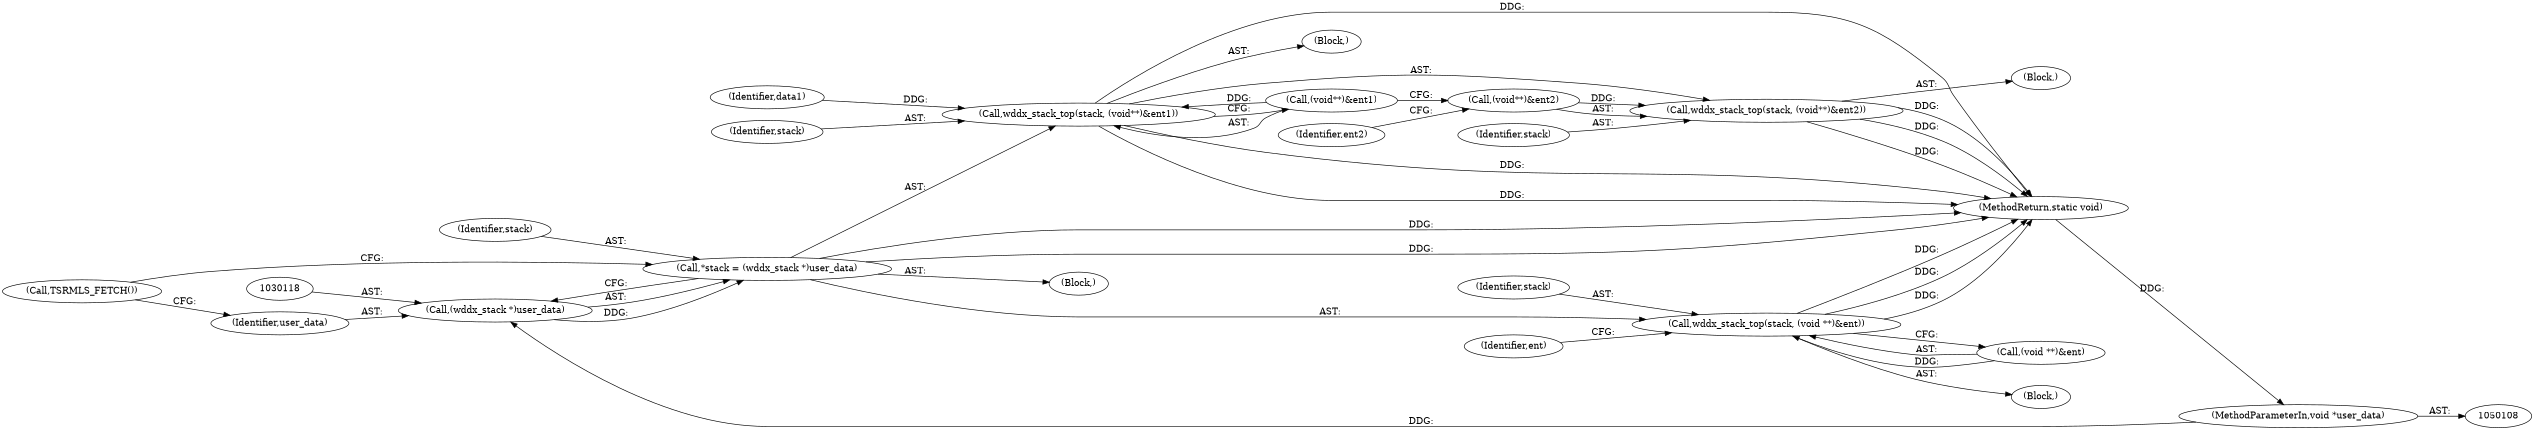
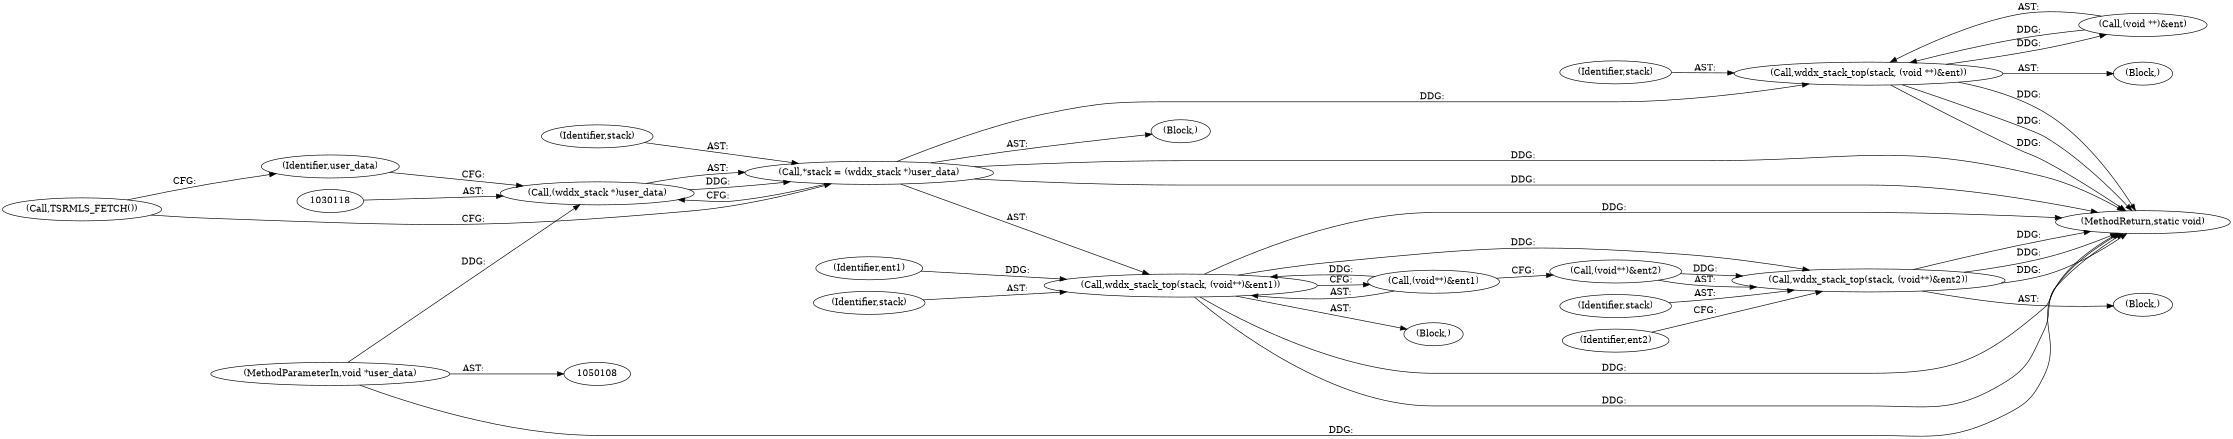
edge "(Call,wddx_stack_top(stack, (void**)&ent1))" -> "(Call,wddx_stack_top(stack, (void**)&ent2))": label "AST: " -> "DDG: "
node "(Identifier,data1)": label "(Identifier,data1)" -> "(Identifier,ent1)"
edge "(Identifier,ent2)" -> "(Call,(void**)&ent2)": now "(Identifier,ent2)" -> "(Call,wddx_stack_top(stack, (void**)&ent2))"
edge "(MethodReturn,static void)" -> "(MethodParameterIn,void *user_data)": reversed
edge "(Identifier,user_data)" -> "(Call,(wddx_stack *)user_data)": label "AST: " -> "CFG: "
edge "(Call,*stack = (wddx_stack *)user_data)" -> "(Call,wddx_stack_top(stack, (void **)&ent))": label "AST: " -> "DDG: "
edge "(Call,wddx_stack_top(stack, (void **)&ent))" -> "(Call,(void **)&ent)": label "CFG: " -> "DDG: "
node "(Identifier,ent)": removed
